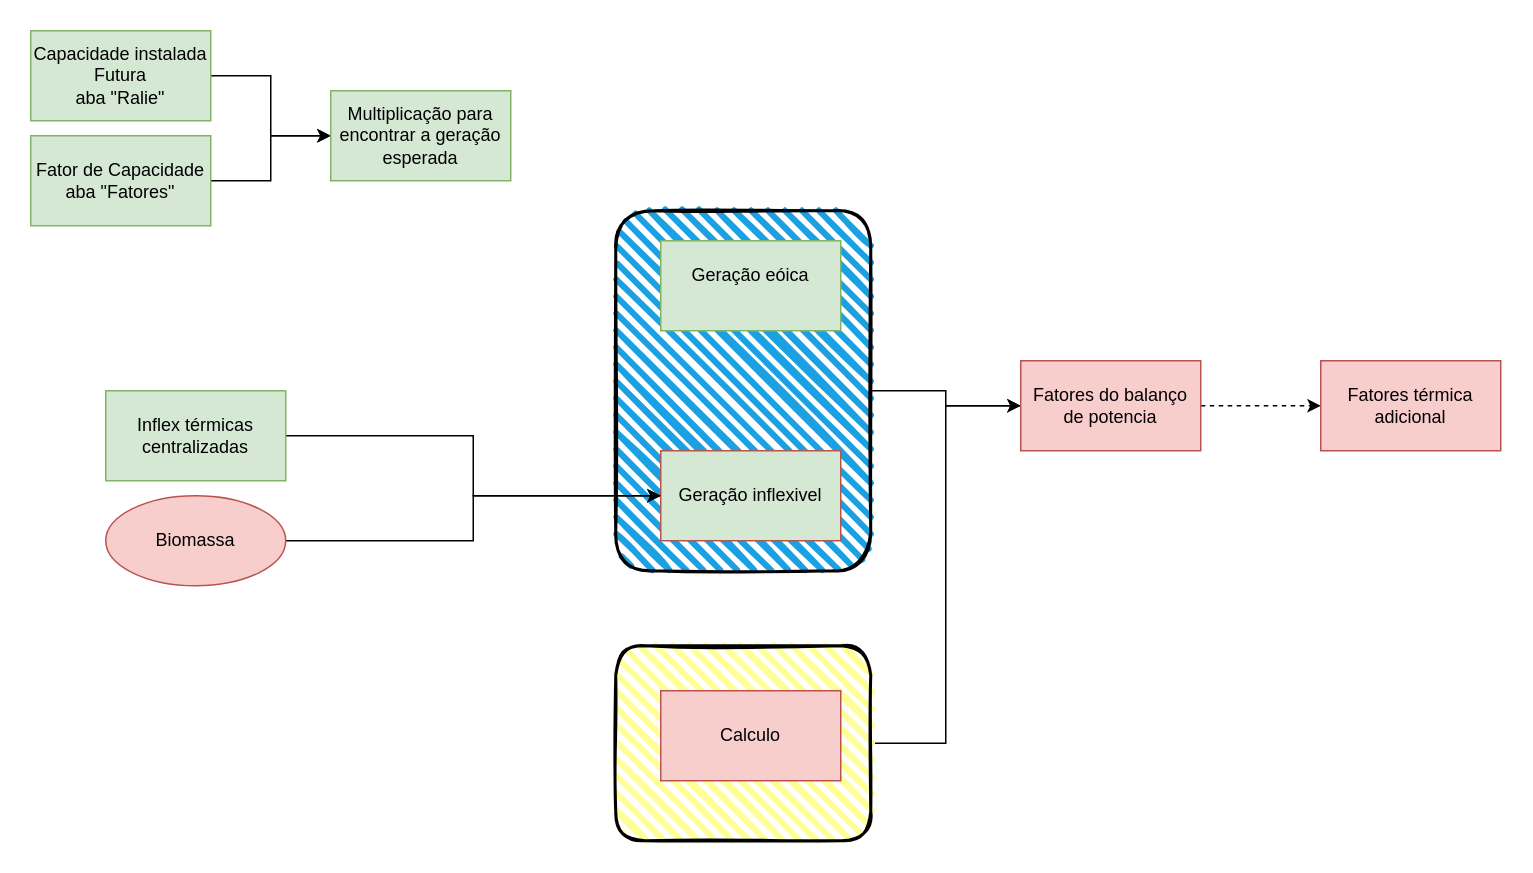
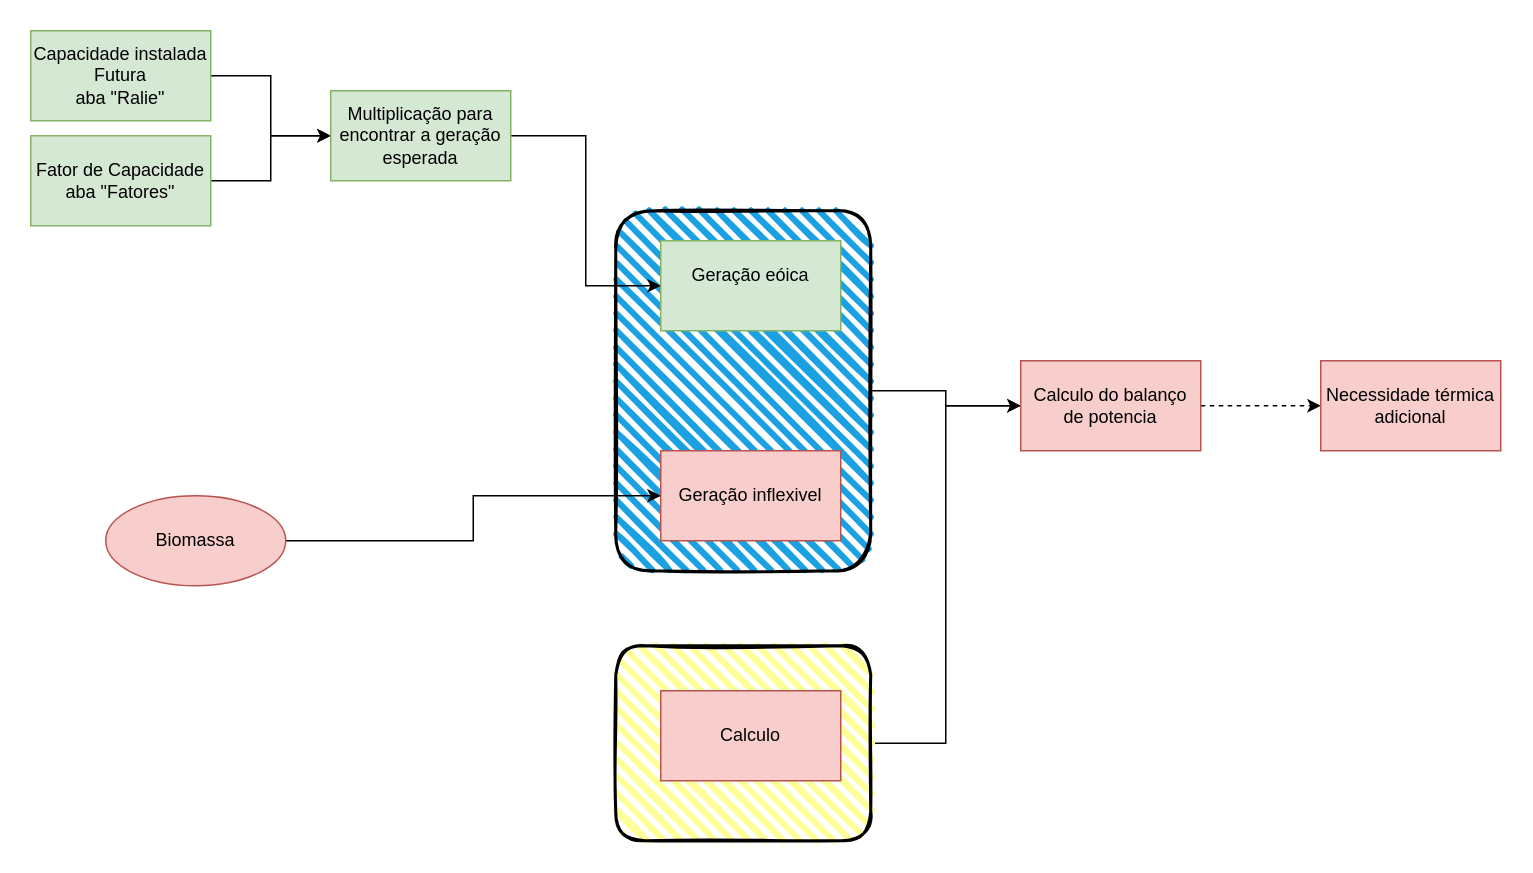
edge "Multiplicação para encontrar a geração esperada" -> "Geração eóica": added
node "Fatores do balanço de potencia": label "Fatores do balanço de potencia" -> "Calculo do balanço de potencia"
node "Fatores térmica adicional": label "Fatores térmica adicional" -> "Necessidade térmica adicional"
node "Inflex térmicas centralizadas": removed
edge "Inflex térmicas centralizadas" -> "Geração inflexivel": removed
node "Geração inflexivel": fillcolor #d5e8d4 -> #f8cecc
